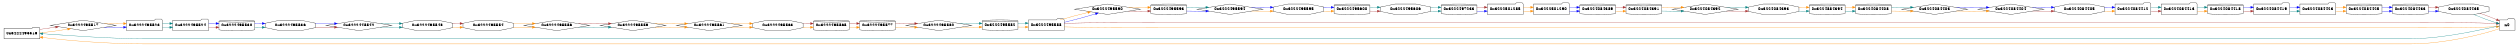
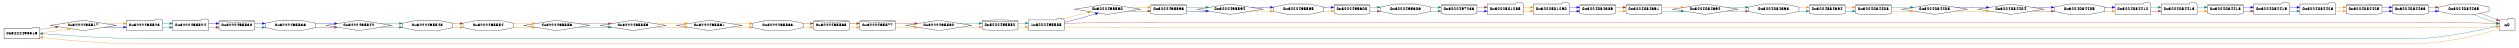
node "0x3222445542": label "0x3222445542" -> "0x3222495542"
node "0x3222495556": label "0x3222495556" -> "4x3222495556"
node "0x3222495588": label "0x3222495588" -> "1x3222495588"
